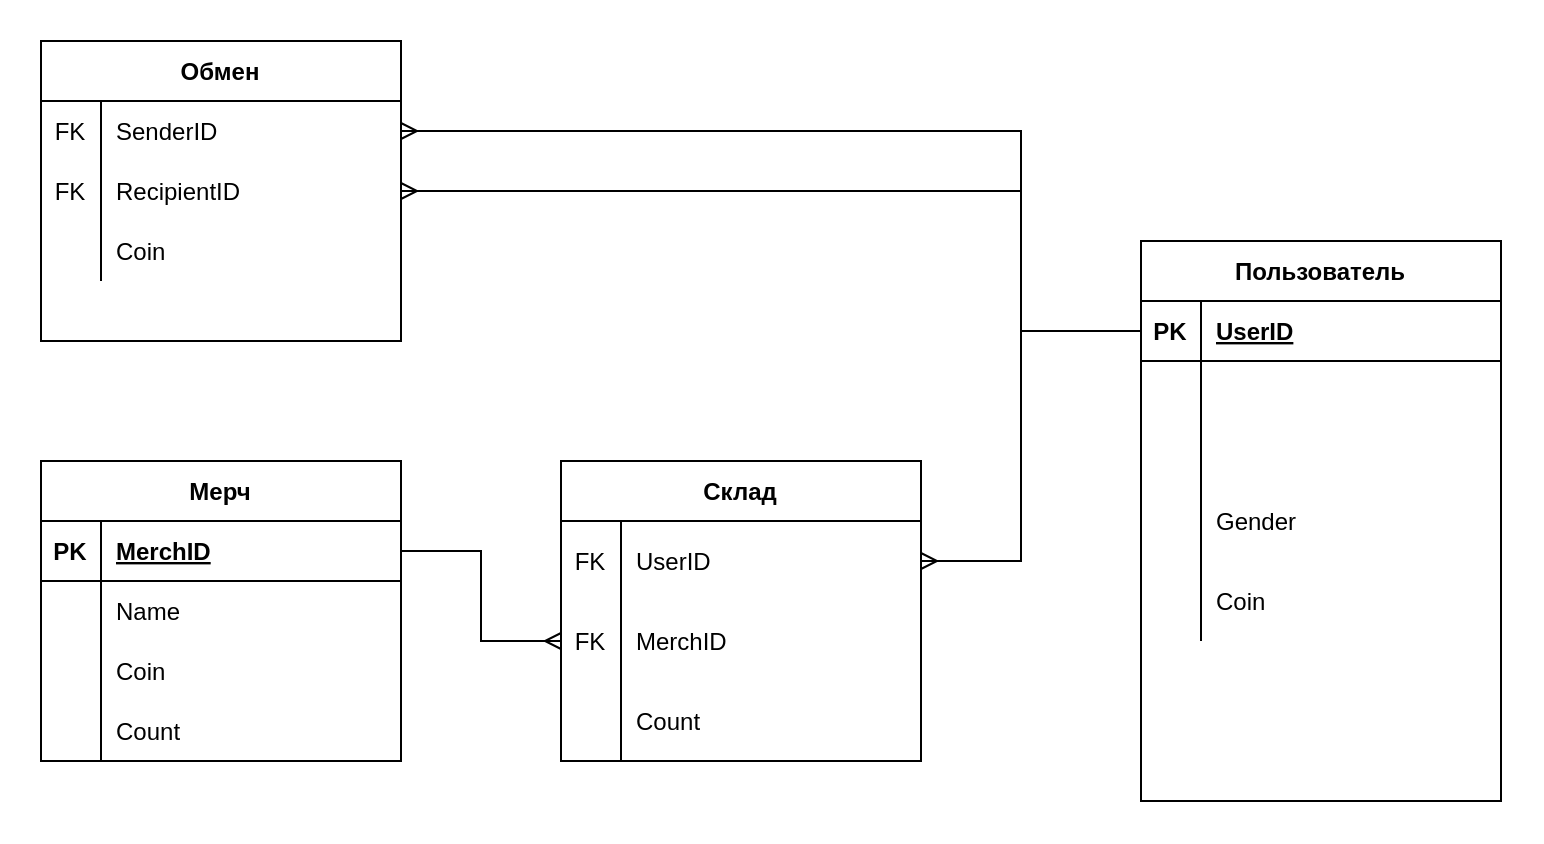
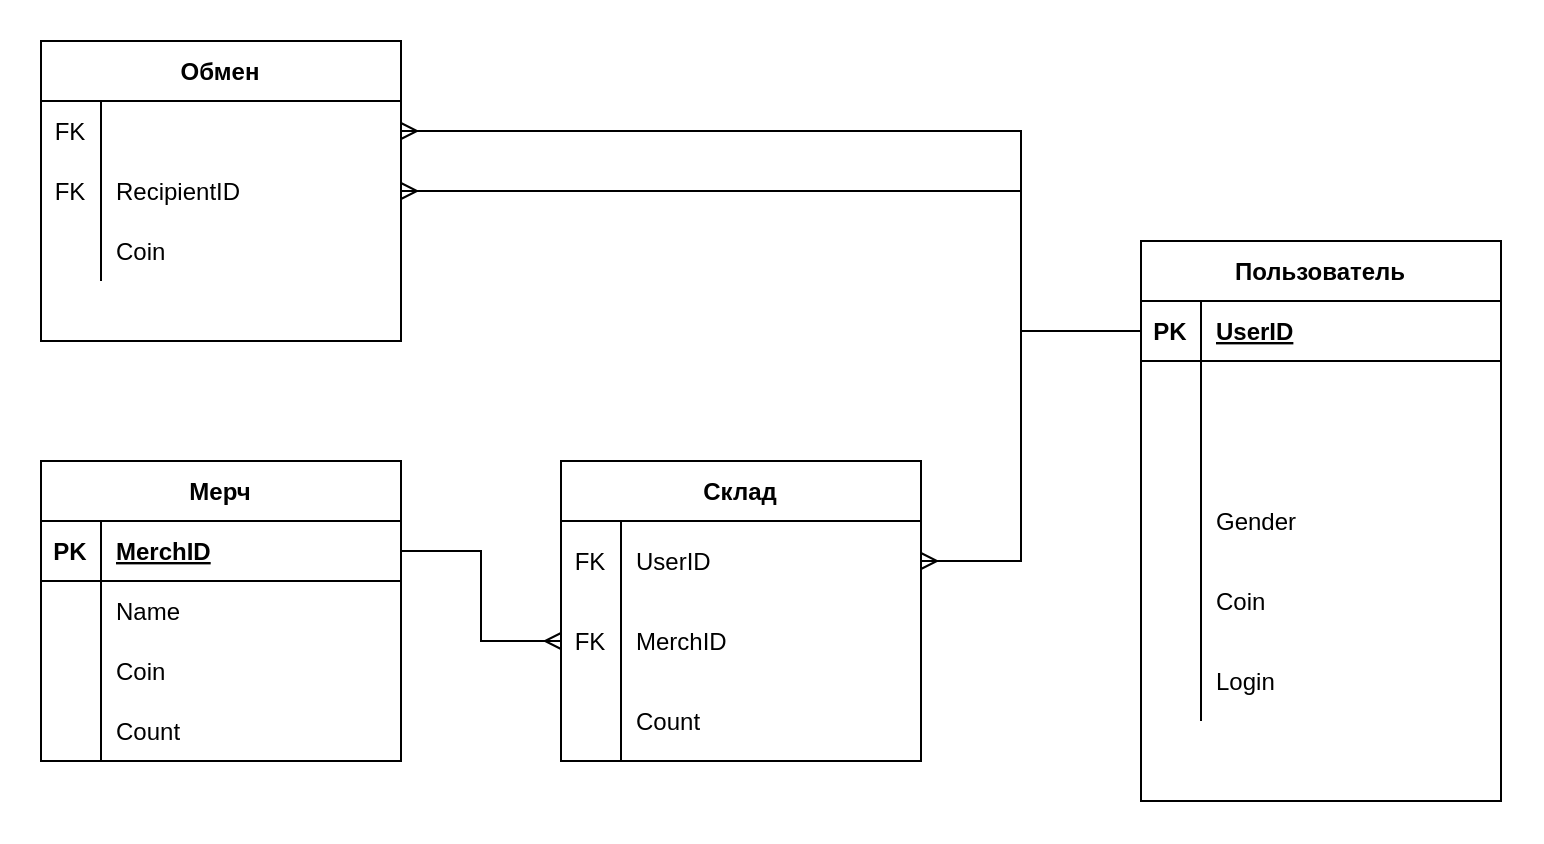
node "SenderID": removed
node "Login": added
